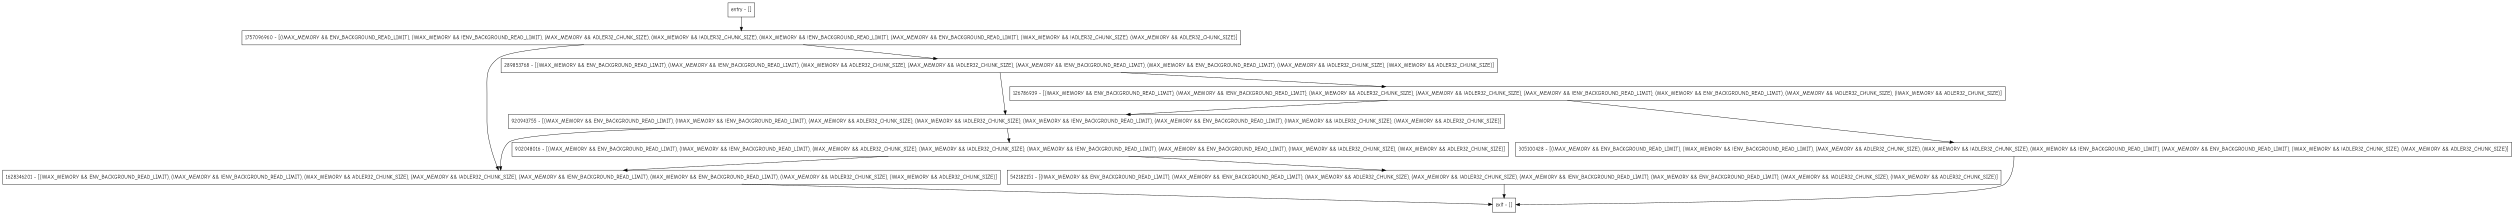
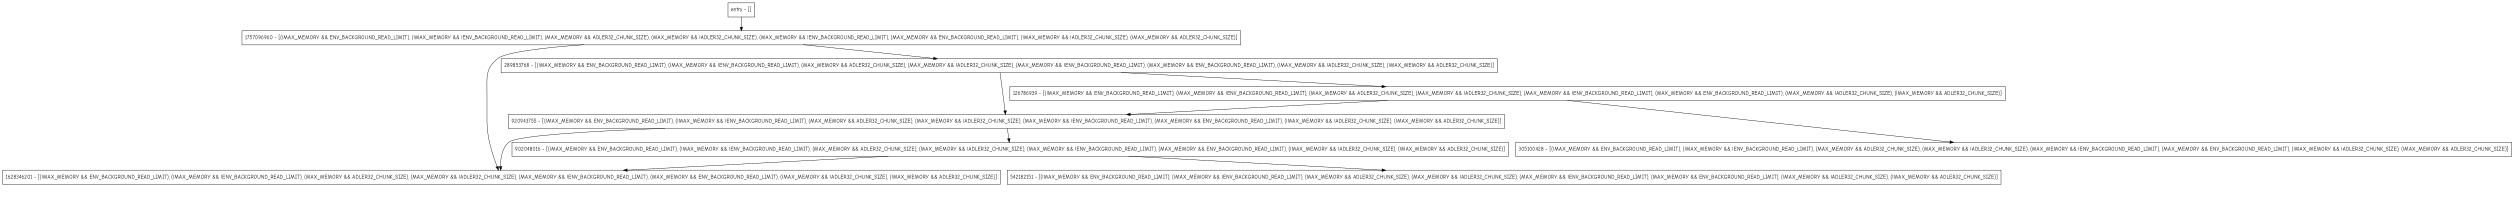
node "exit - []": removed
